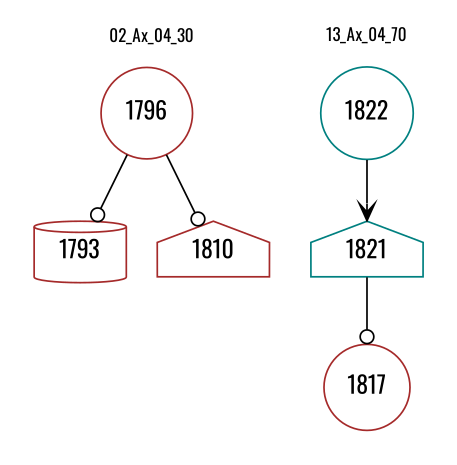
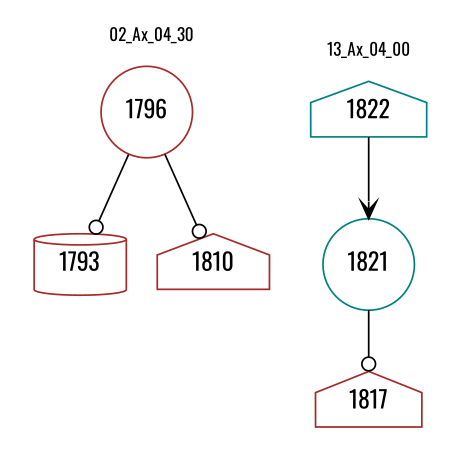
cluster "13_Ax_04_70": label "13_Ax_04_70" -> "13_Ax_04_00"
node "1822": shape circle -> house
node "1821": shape house -> circle
node "1817": shape circle -> house
